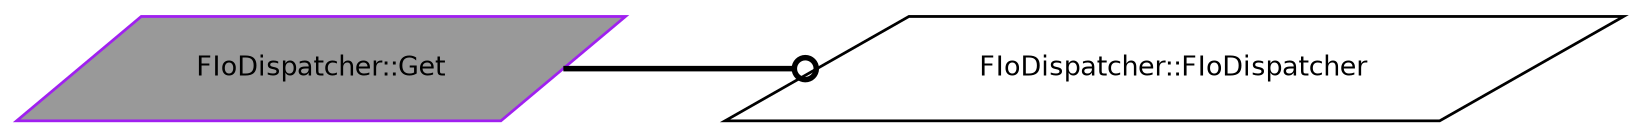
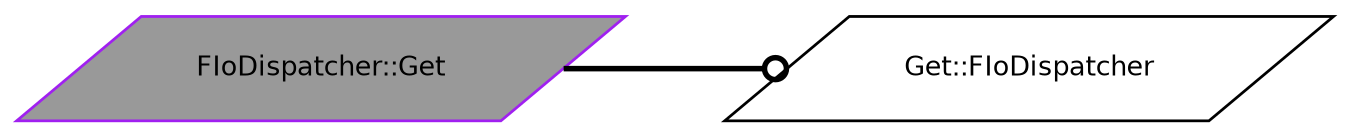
node "FIoDispatcher::FIoDispatcher": label "FIoDispatcher::FIoDispatcher" -> "Get::FIoDispatcher"
